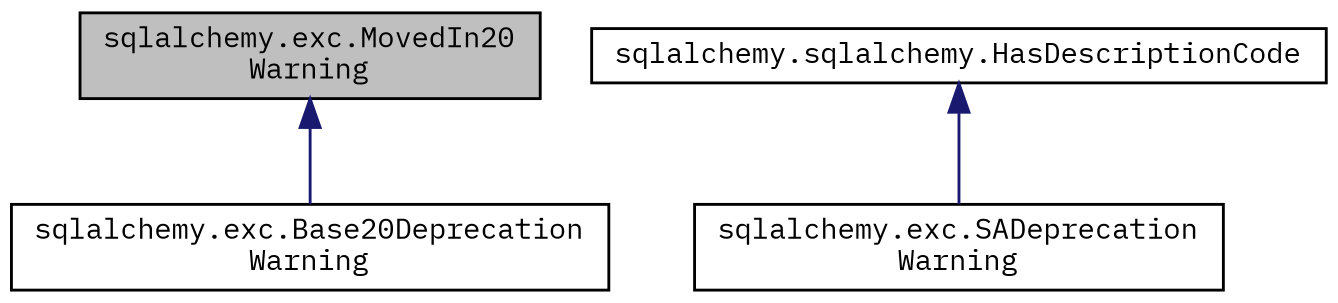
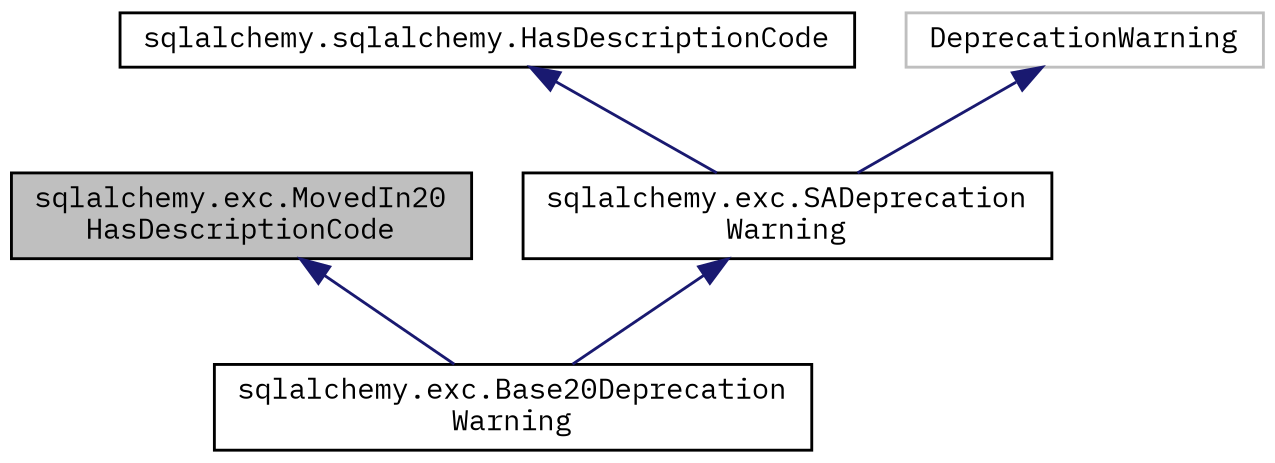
node "DeprecationWarning": added
node "sqlalchemy.exc.MovedIn20 Warning": label "sqlalchemy.exc.MovedIn20 Warning" -> "sqlalchemy.exc.MovedIn20 HasDescriptionCode"
edge "sqlalchemy.exc.Base20Deprecation Warning" -> "sqlalchemy.exc.SADeprecation Warning": added
